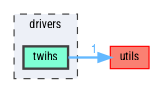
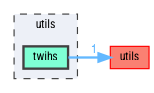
cluster "drivers": label "drivers" -> "utils"
